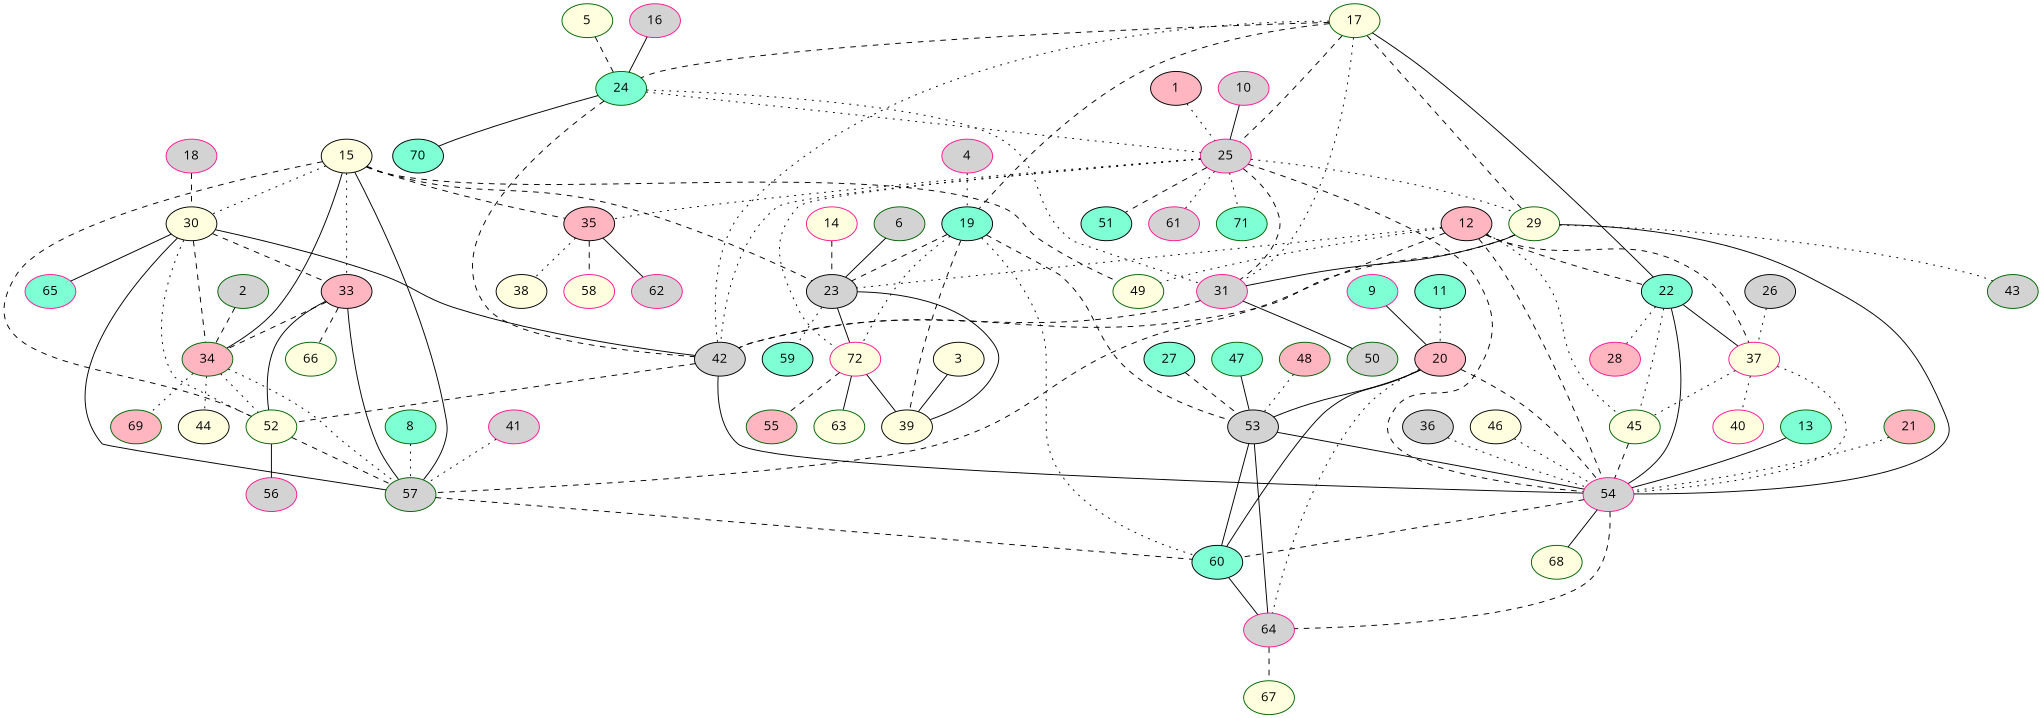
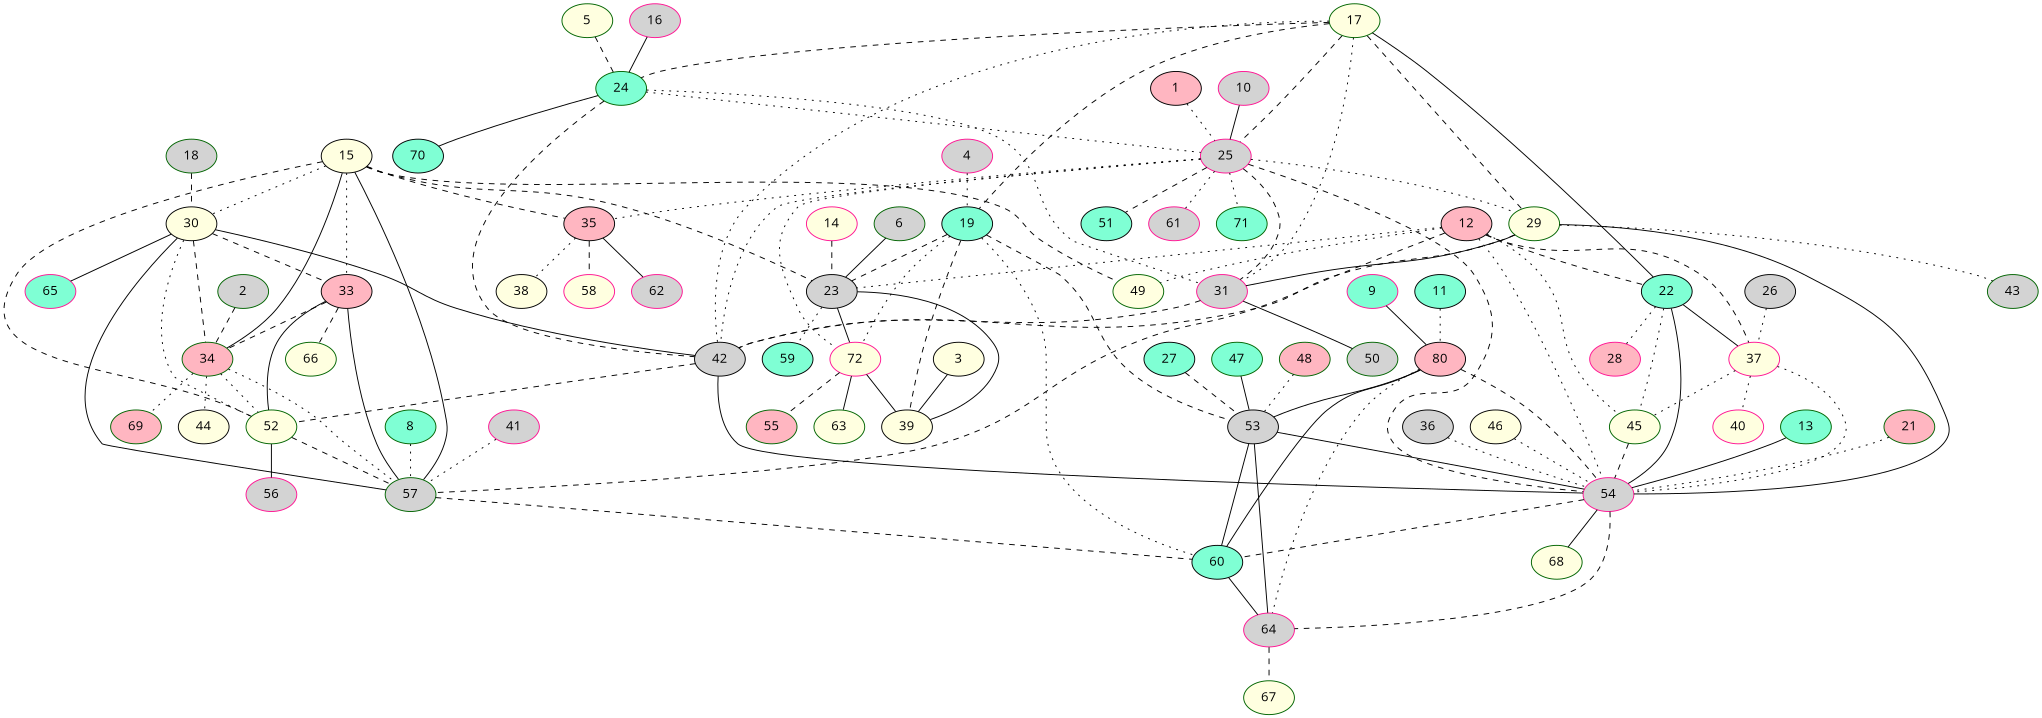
node "18": color deeppink -> darkgreen
edge "12" -- "54": style dashed -> dotted
node "20": label "20" -> "80"
